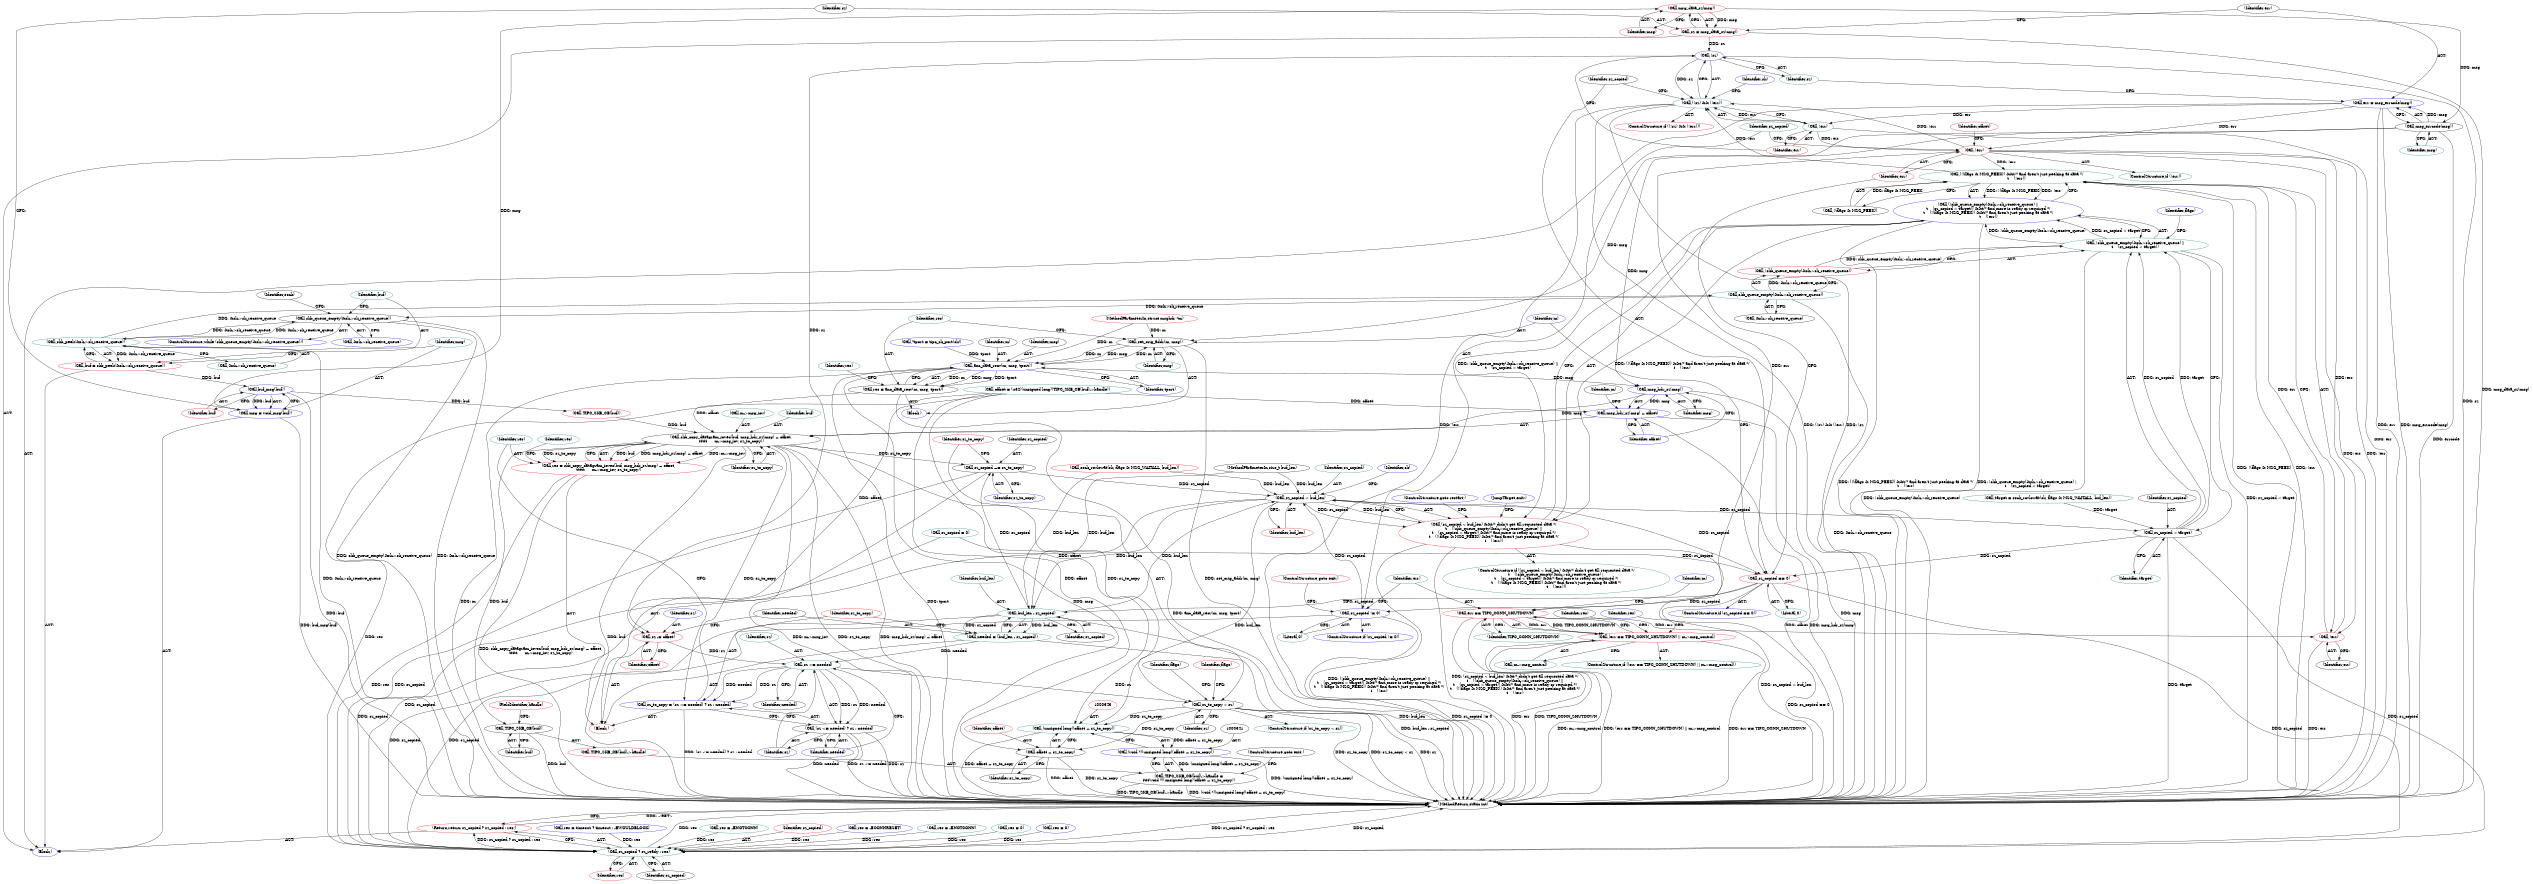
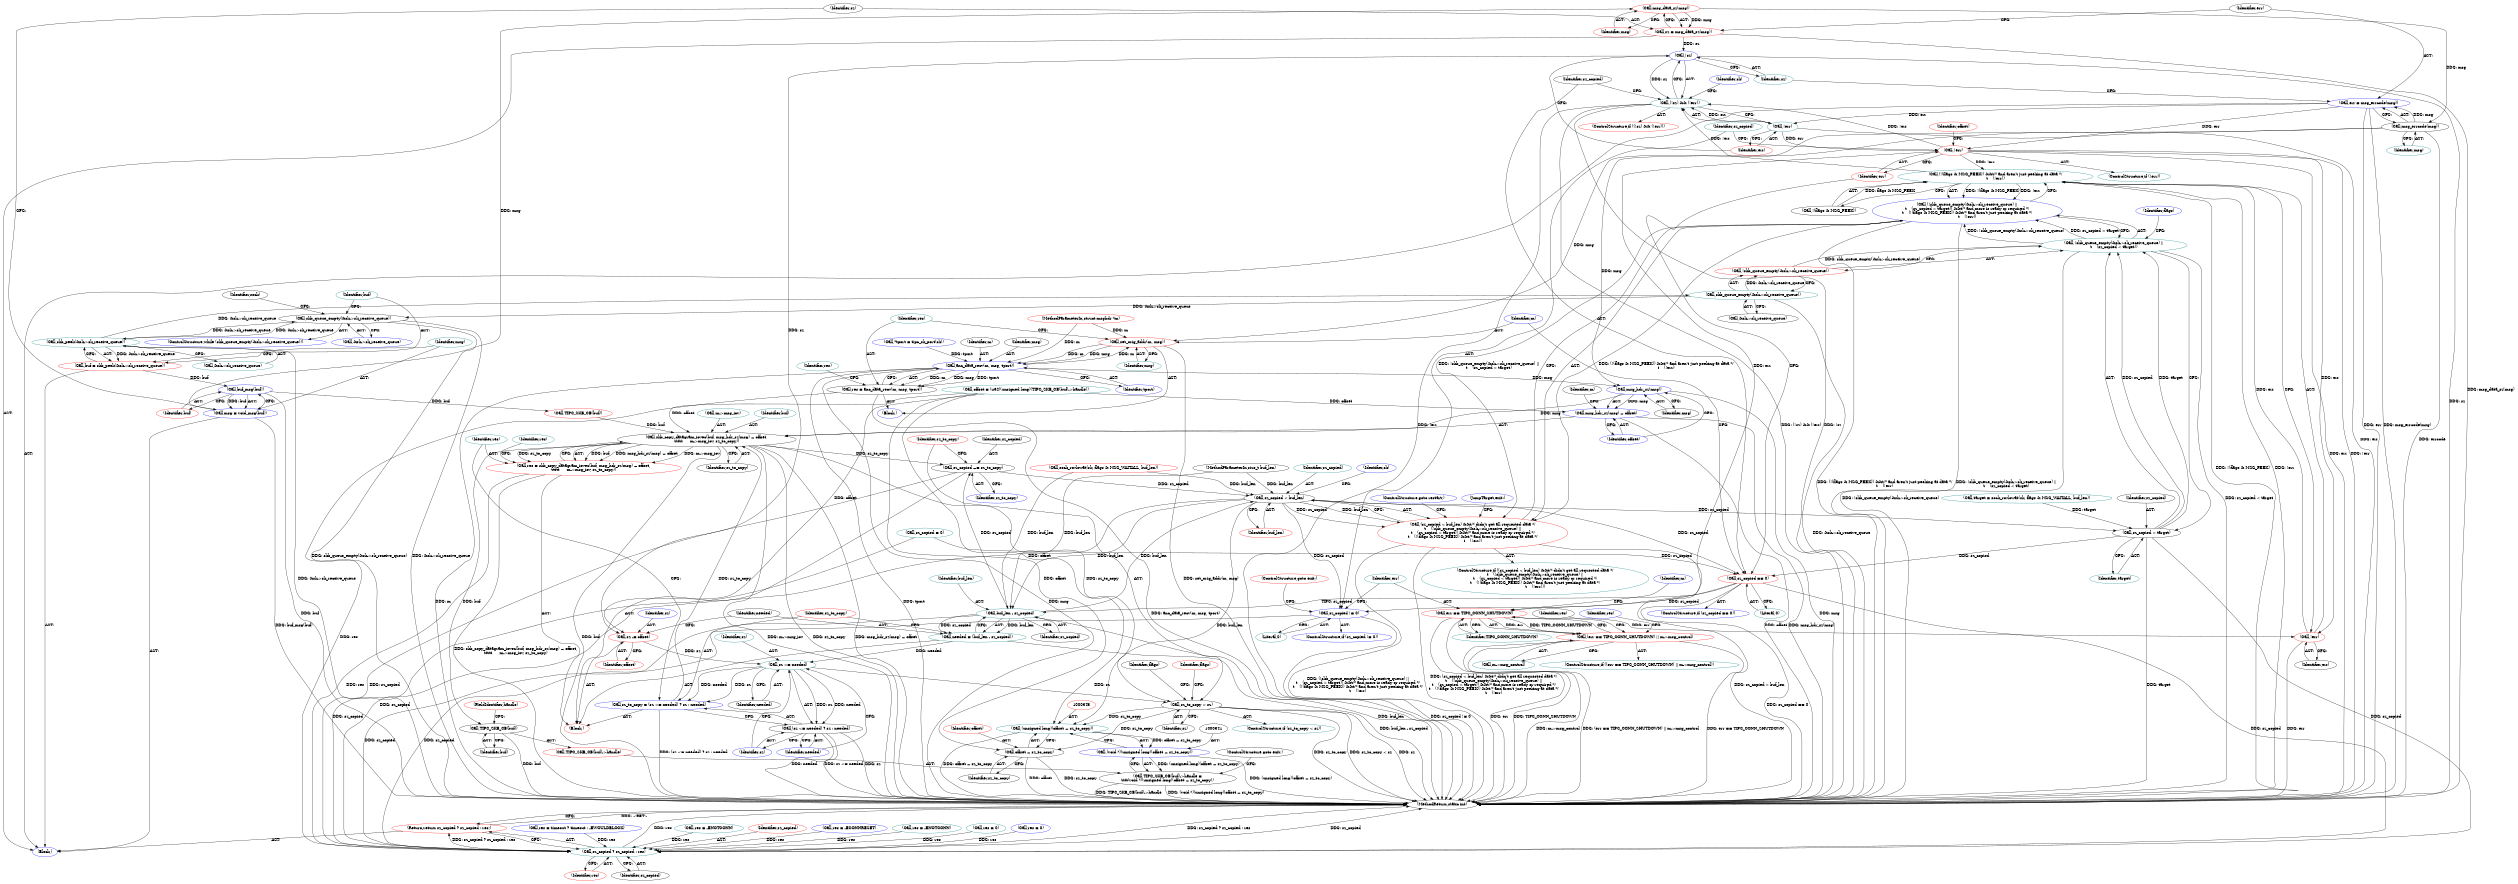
node "(Call,set_orig_addr(m, msg))": color black -> red
edge "(Call,sz_copied != 0)" -> "(Call,sz_copied < buf_len)": reversed
node "(Call,sz_copied ? sz_ready : res)": label "(Call,sz_copied ? sz_ready : res)" -> "(Call,sz_copied ? sz_copied : res)"
